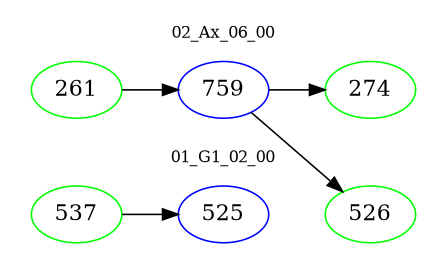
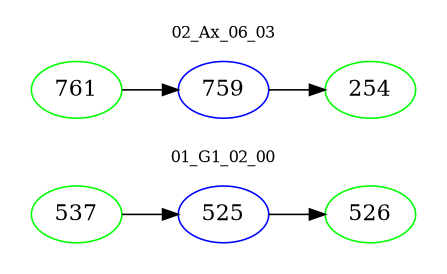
cluster "02_Ax_06_00": label "02_Ax_06_00" -> "02_Ax_06_03"
node "261": label "261" -> "761"
node "274": label "274" -> "254"
edge "759" -> "526": now "525" -> "526"
